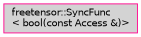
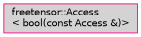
node "freetensor::SyncFunc < bool(const Access &)>": label "freetensor::SyncFunc < bool(const Access &)>" -> "freetensor::Access < bool(const Access &)>"
